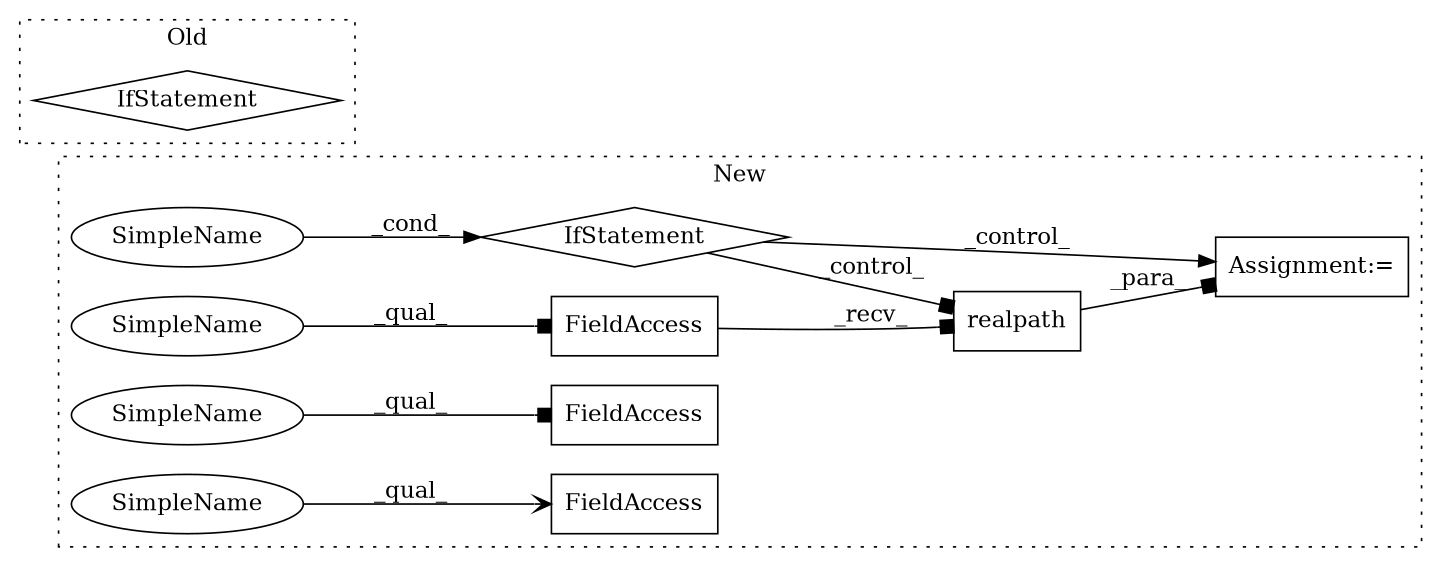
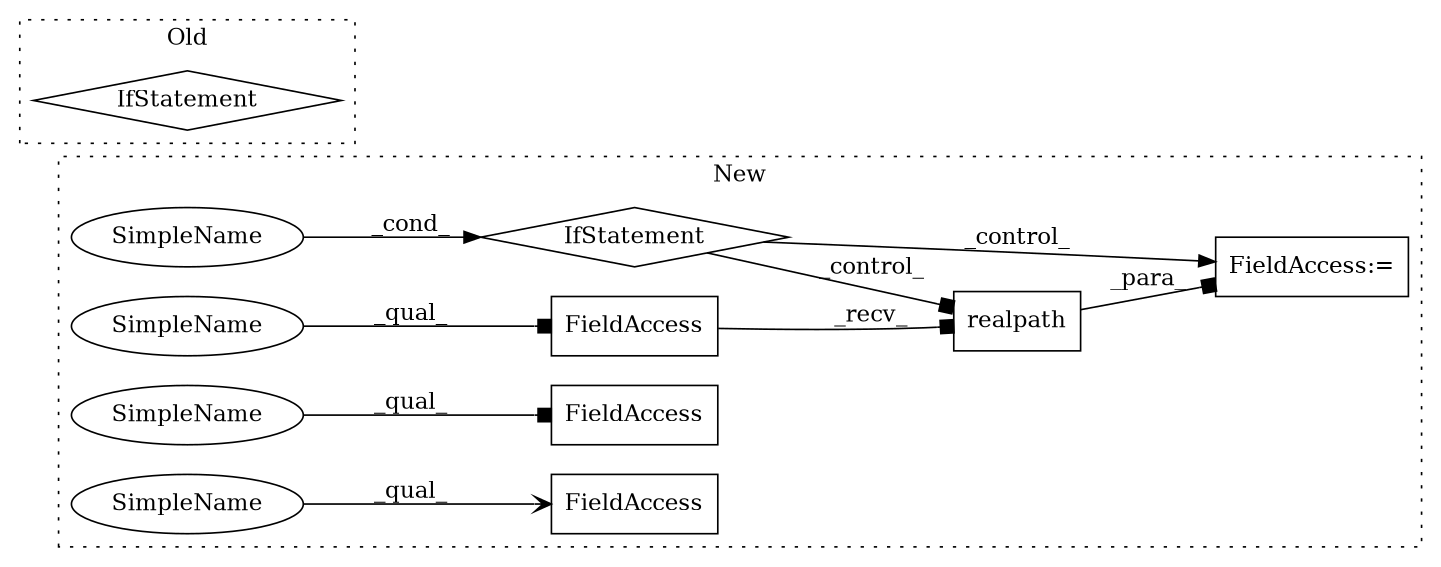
node "Assignment:=": label "Assignment:=" -> "FieldAccess:="
